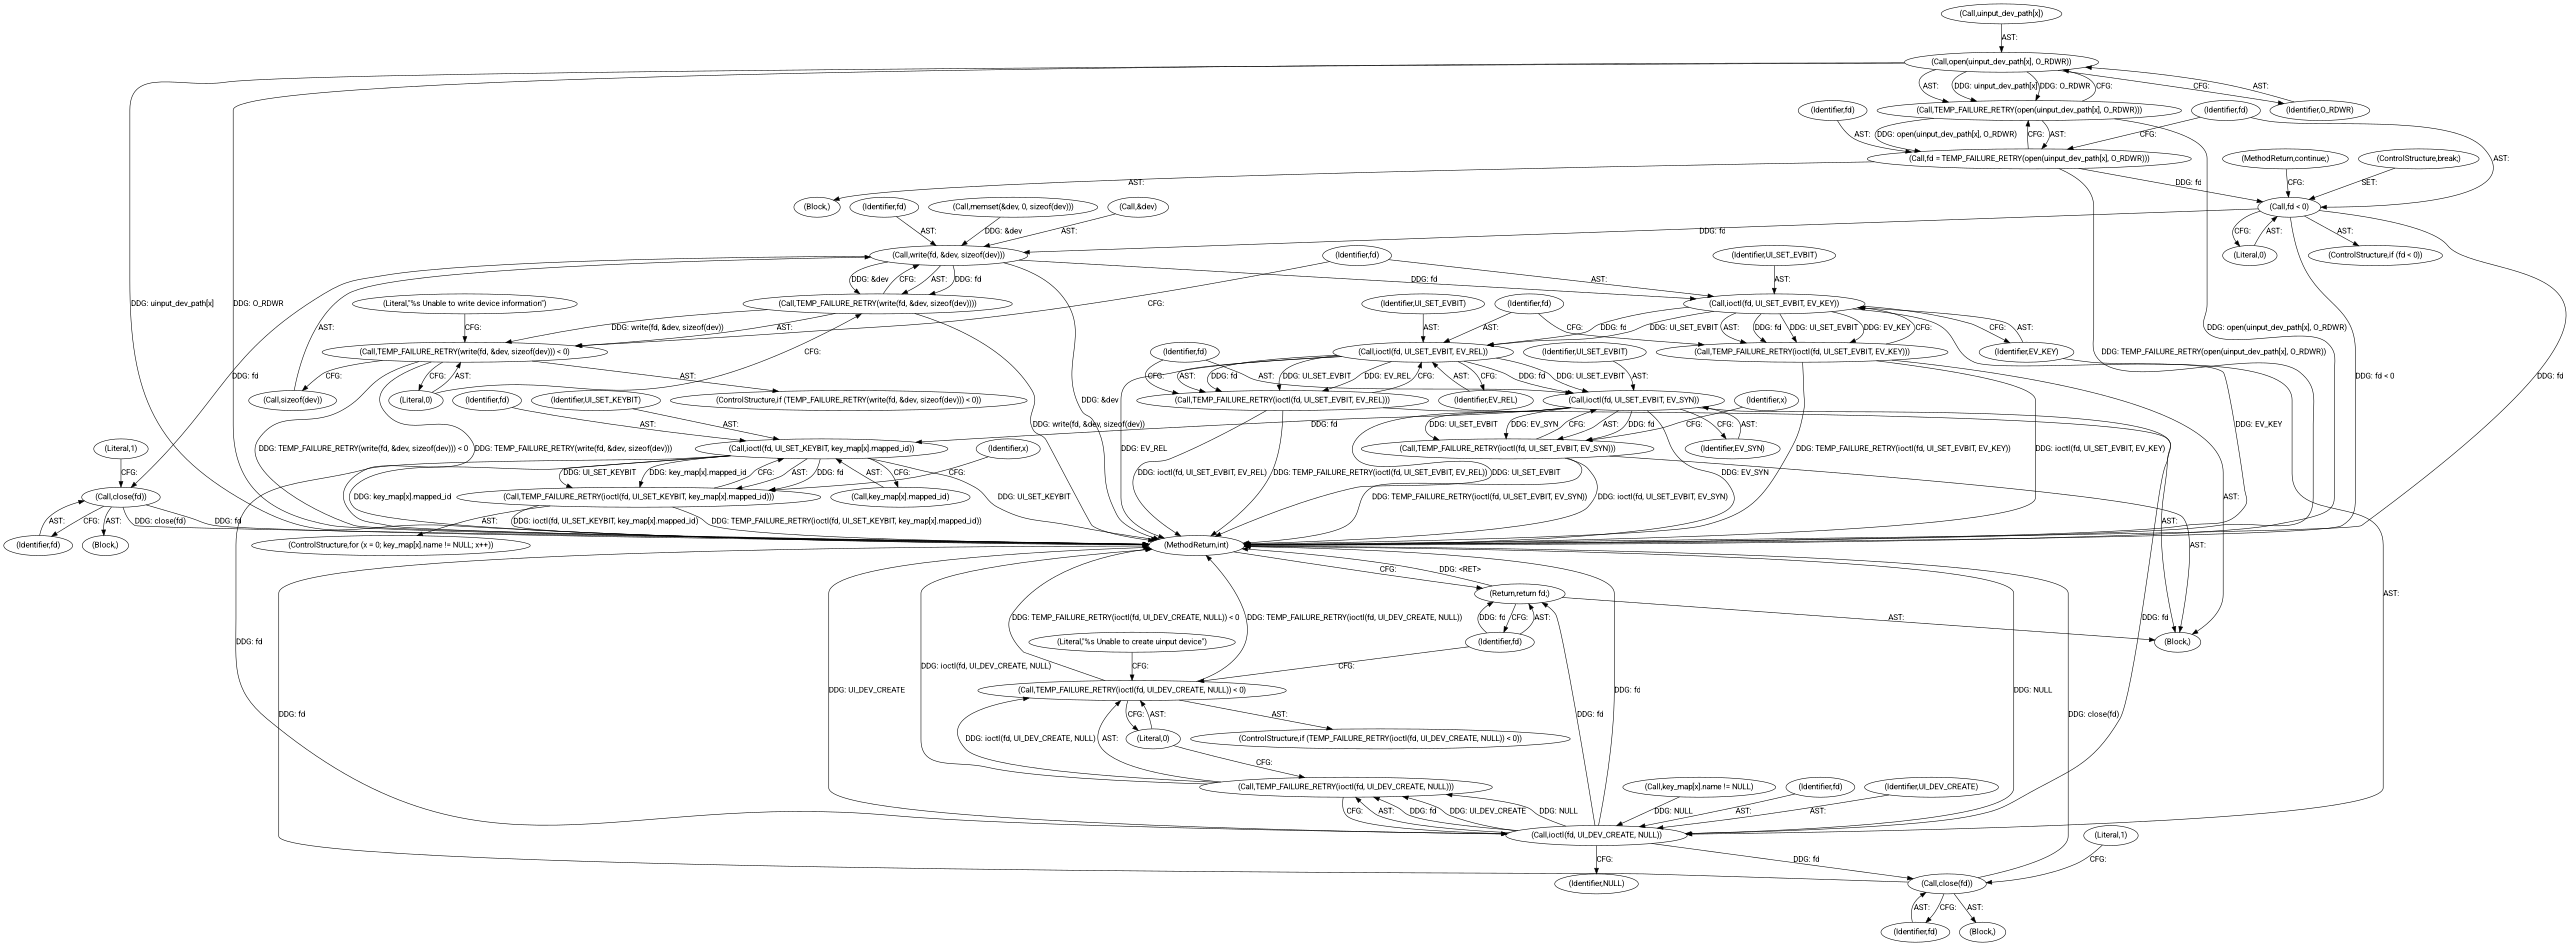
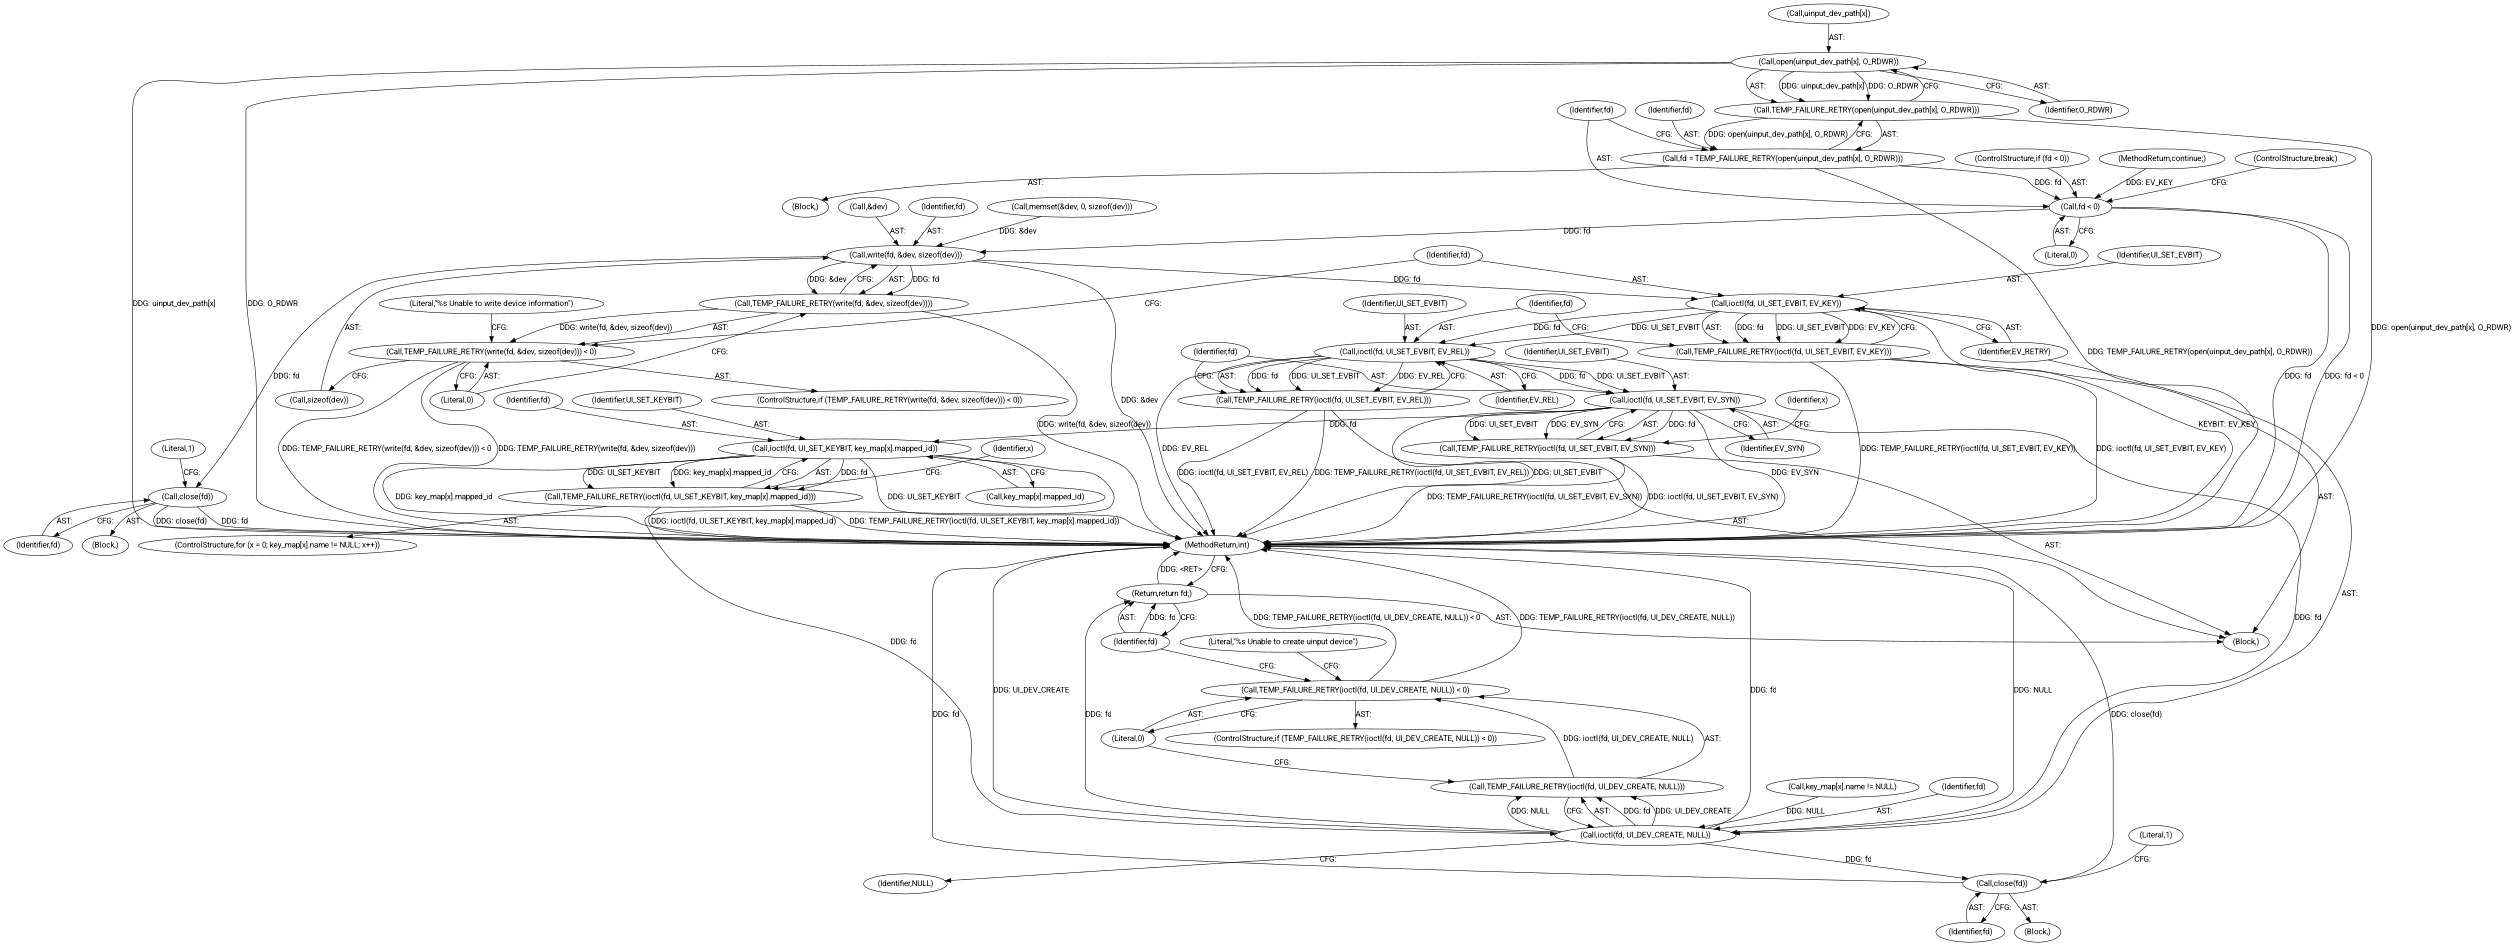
edge "(MethodReturn,continue;)" -> "(Call,fd < 0)": label "CFG: " -> "DDG: EV_KEY"
edge "(ControlStructure,break;)" -> "(Call,fd < 0)": label "SET: " -> "CFG: "
edge "(Call,fd < 0)" -> "(ControlStructure,if (fd < 0))": reversed
node "(Identifier,EV_KEY)": label "(Identifier,EV_KEY)" -> "(Identifier,EV_RETRY)"
edge "(Call,ioctl(fd, UI_SET_EVBIT, EV_KEY))" -> "(MethodReturn,int)": label "DDG: EV_KEY" -> "KEYBIT: EV_KEY"
edge "(Call,TEMP_FAILURE_RETRY(ioctl(fd, UI_DEV_CREATE, NULL)))" -> "(MethodReturn,int)": removed, label "DDG: ioctl(fd, UI_DEV_CREATE, NULL)"
node "(Identifier,UI_DEV_CREATE)": removed
